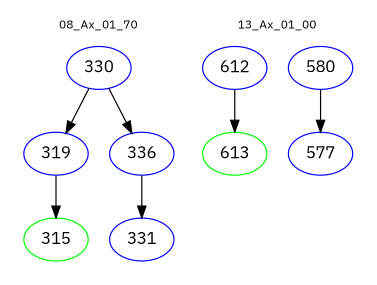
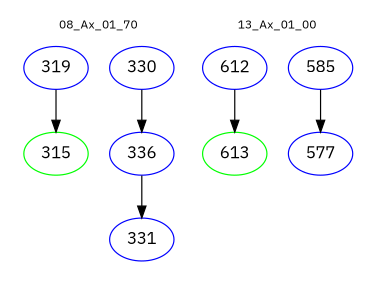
node "580": label "580" -> "585"
edge "330" -> "319": removed
